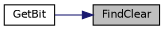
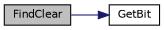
edge "GetBit" -> "FindClear": reversed
